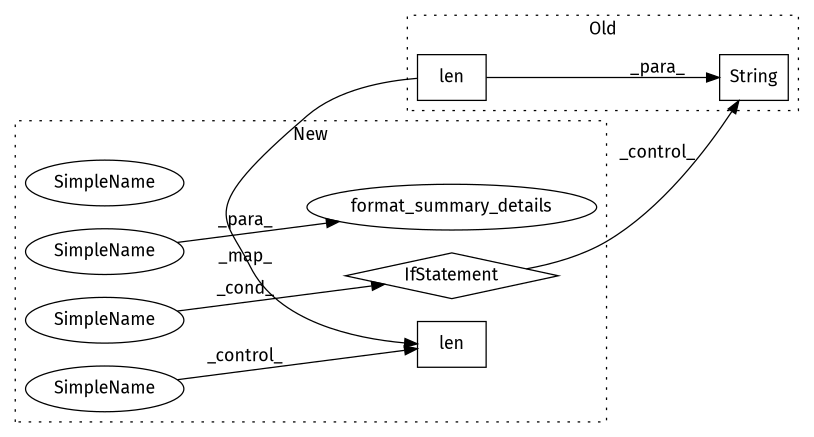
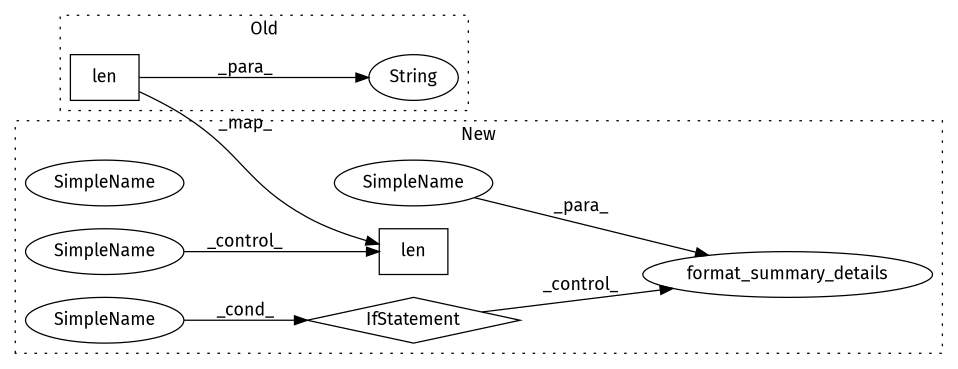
node "String": shape box -> ellipse
edge "IfStatement" -> "String": now "IfStatement" -> "format_summary_details"
